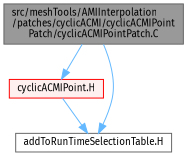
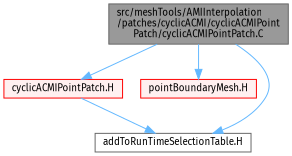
node "cyclicACMIPoint.H": label "cyclicACMIPoint.H" -> "cyclicACMIPointPatch.H"
node "pointBoundaryMesh.H": added
